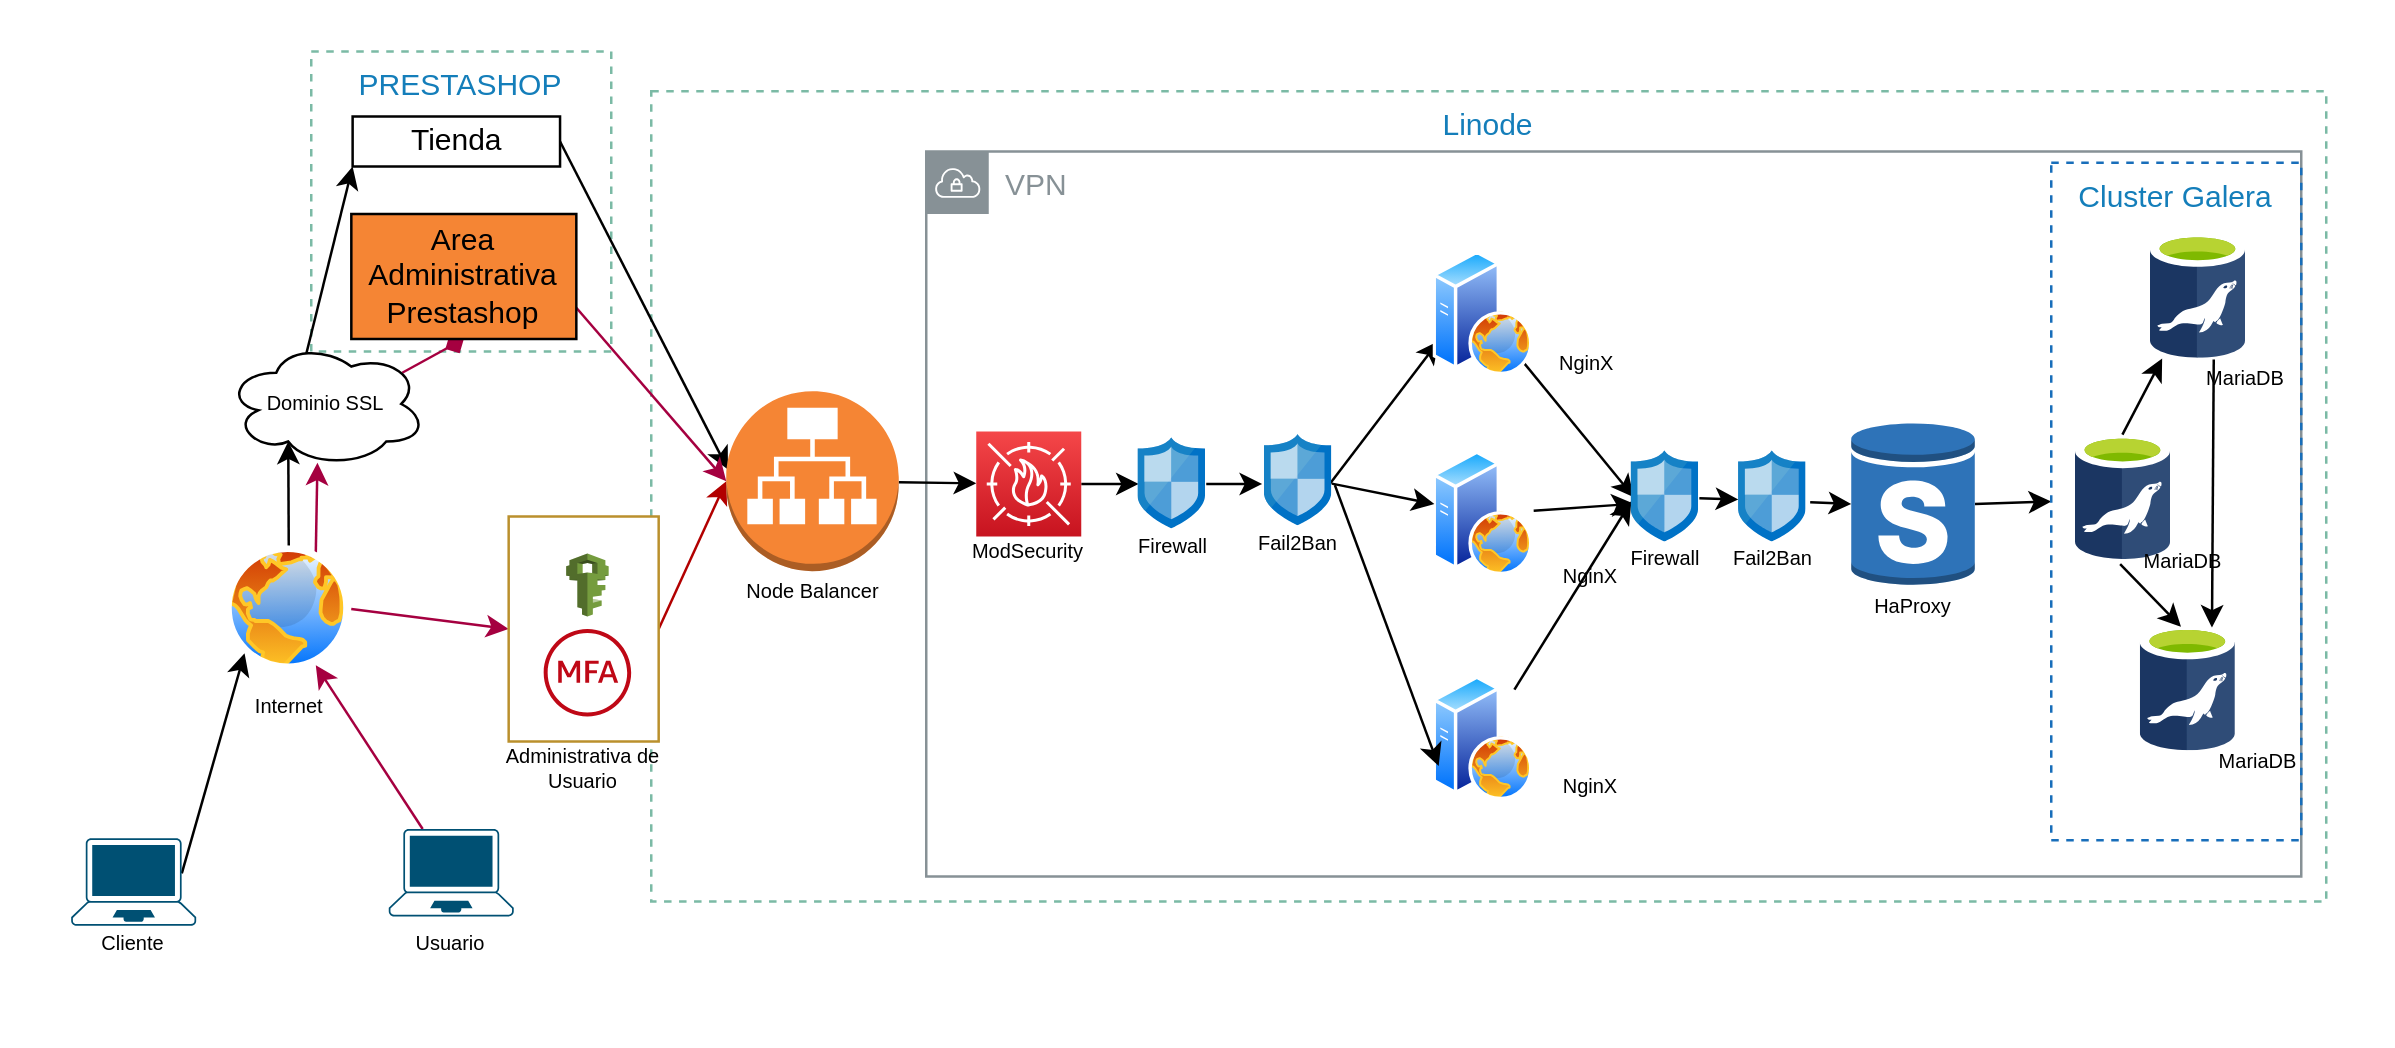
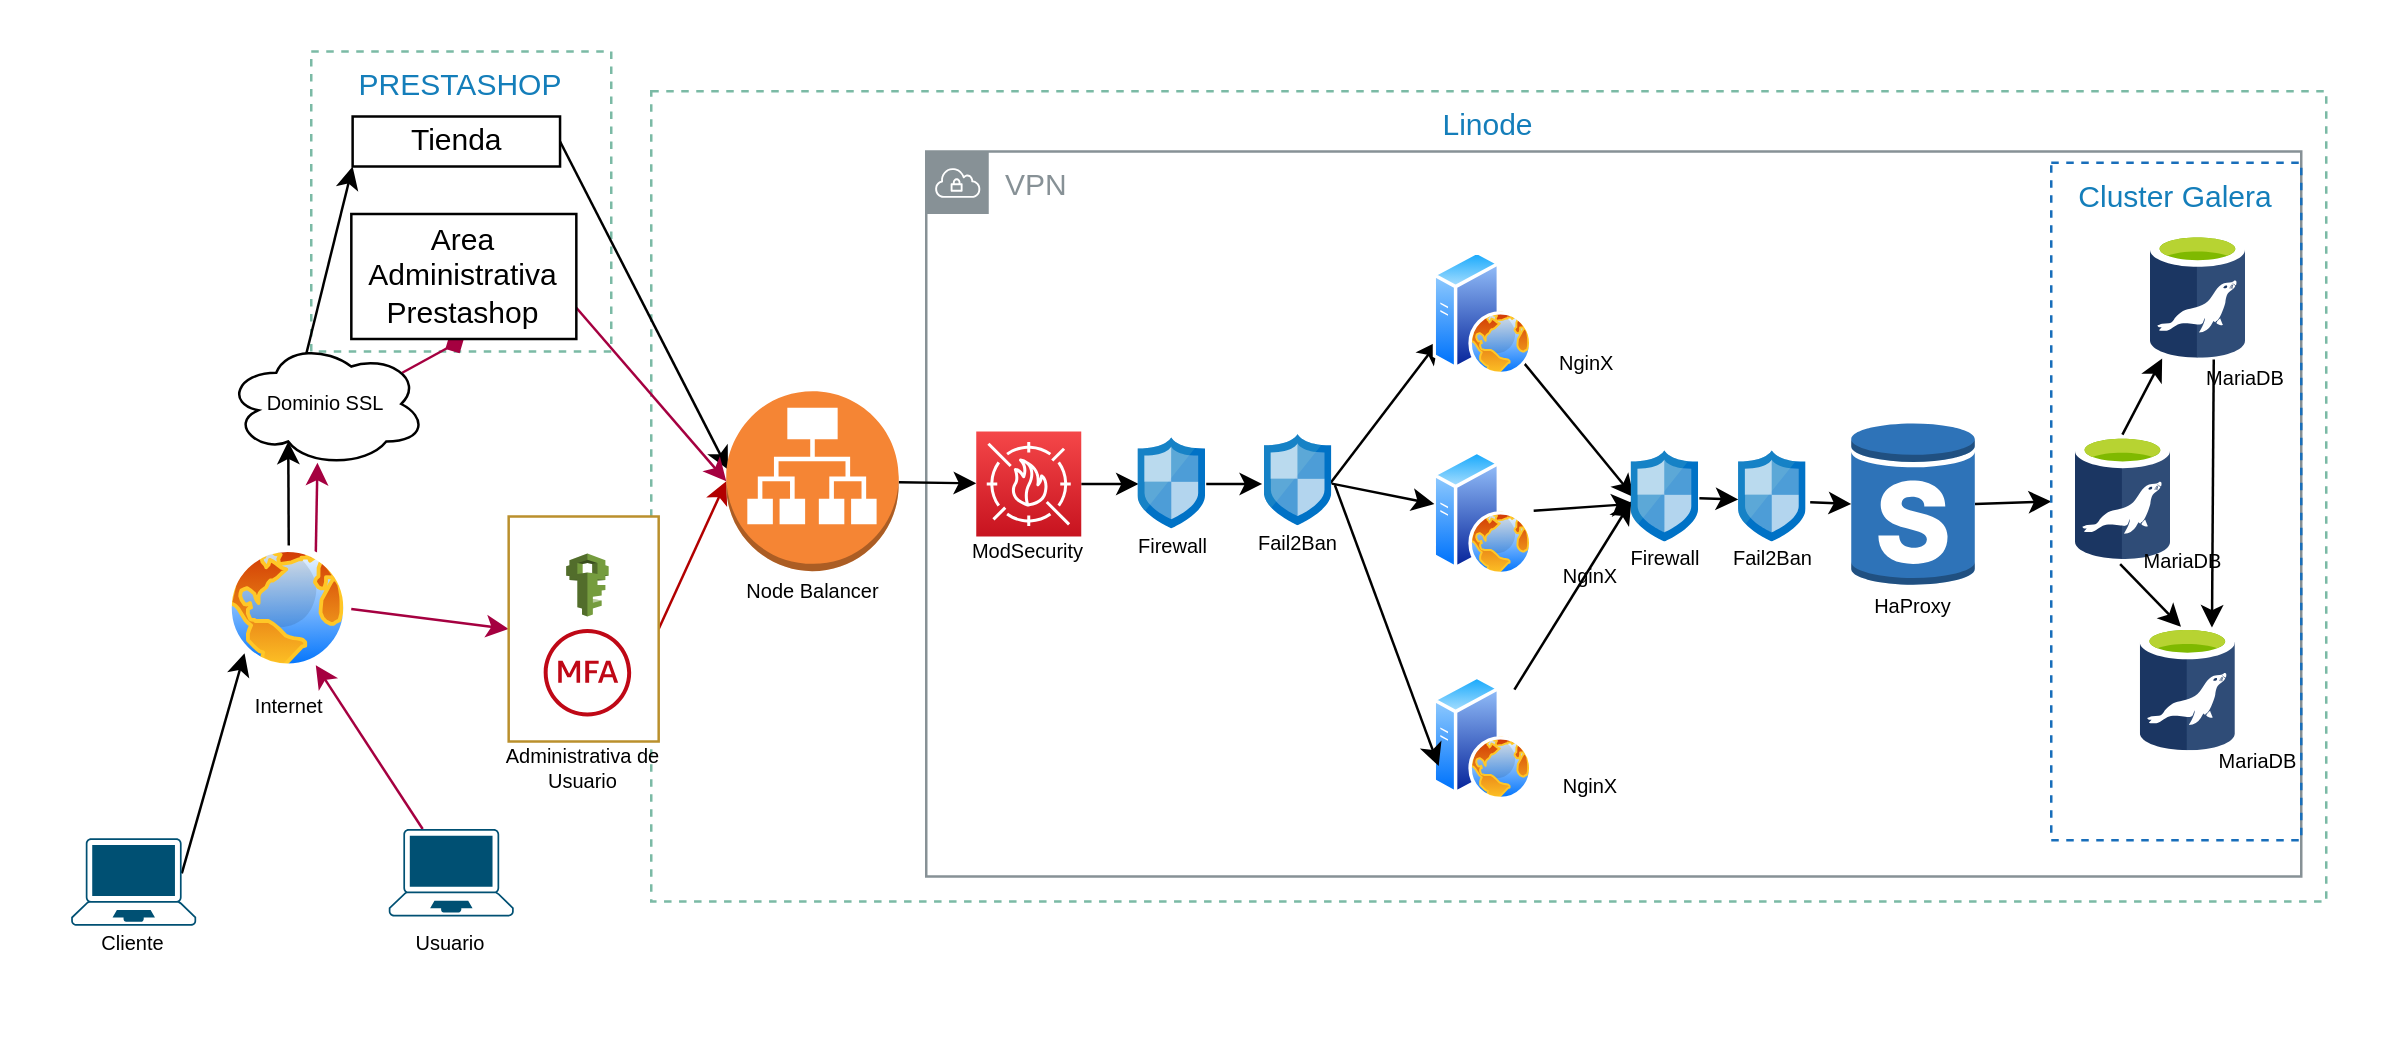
node "Area Administrativa Prestashop": fillcolor #f58534 -> #ffffff
